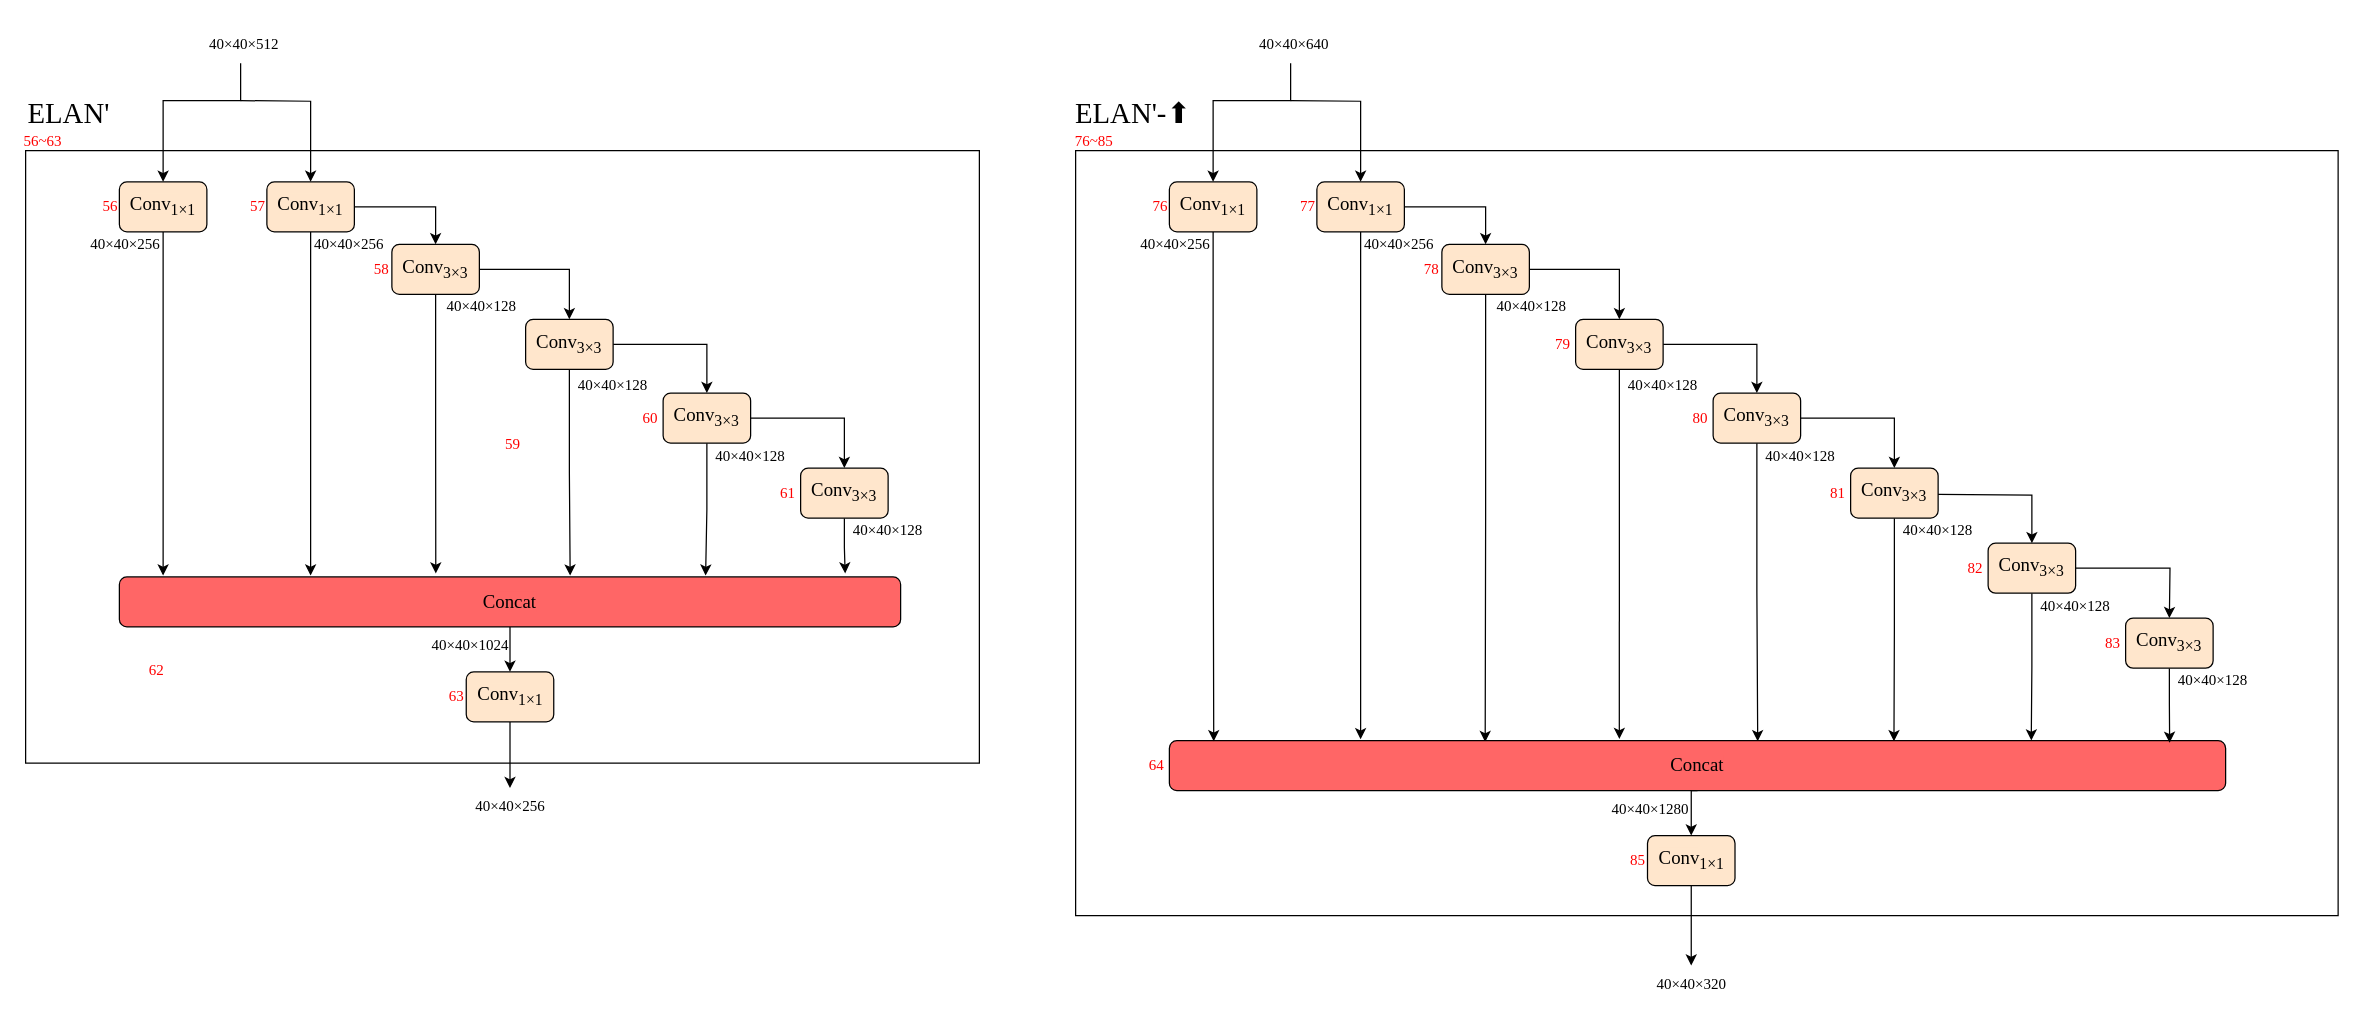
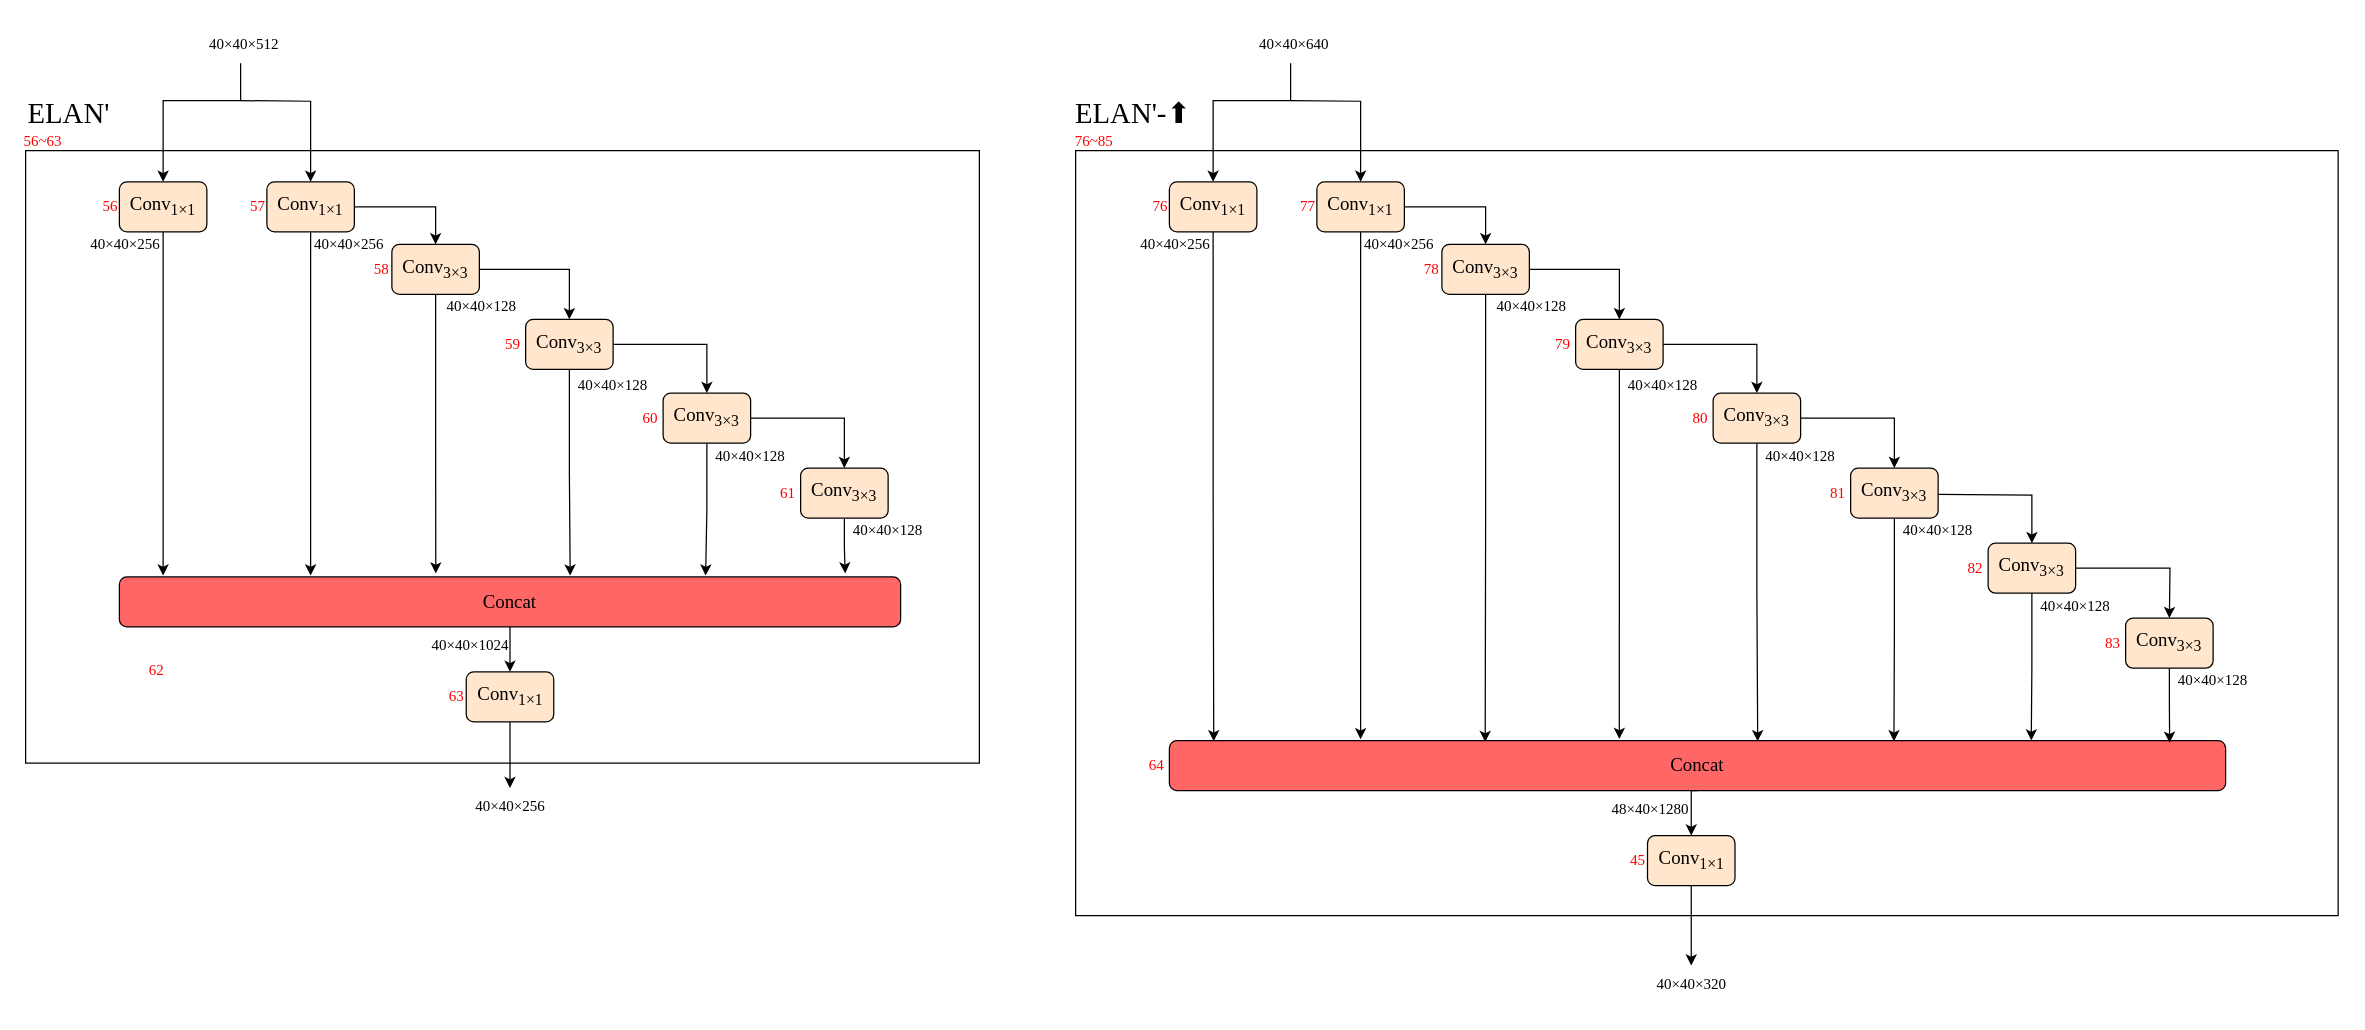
node "59": moved (513, 444) -> (513, 344)
node "40×40×1280": label "40×40×1280" -> "48×40×1280"
node "85": label "85" -> "45"
